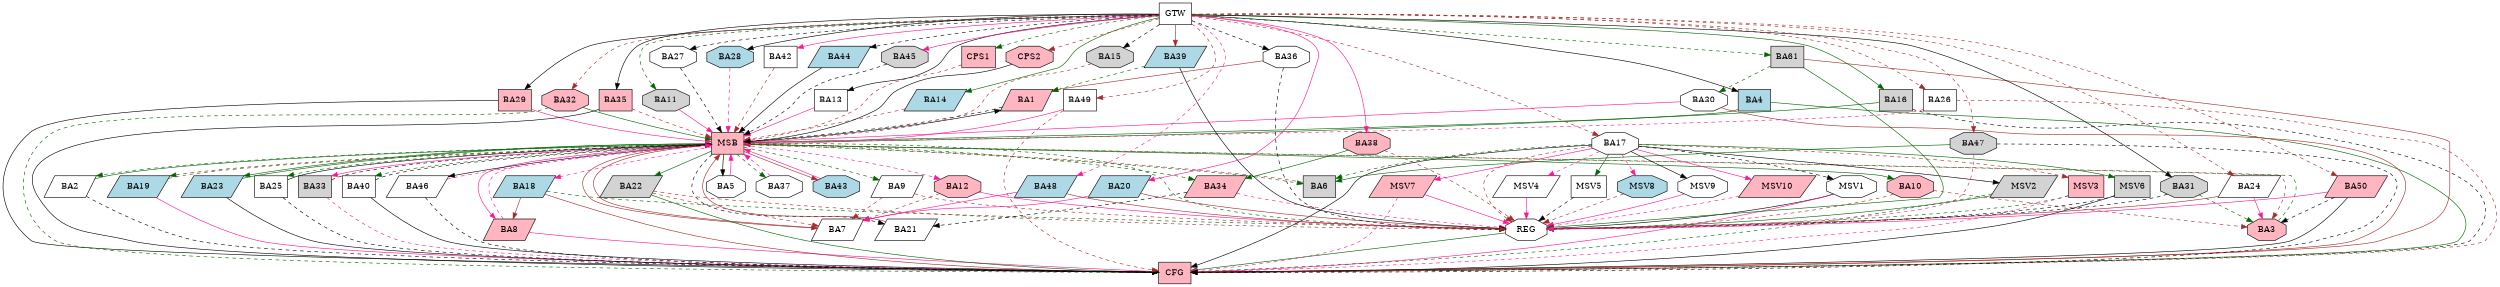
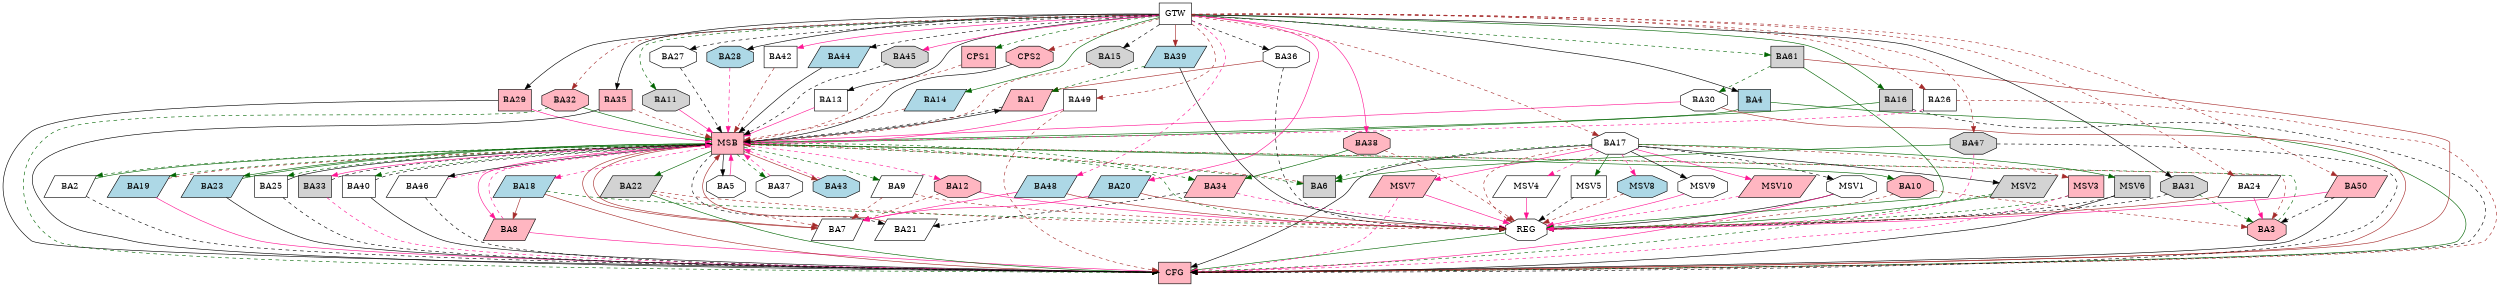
edge "BA43" -> "MSB": style solid -> dashed
